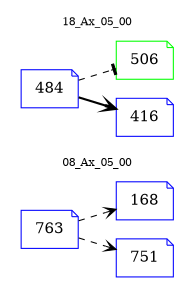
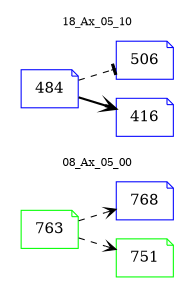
cluster "18_Ax_05_00": label "18_Ax_05_00" -> "18_Ax_05_10"
node "506": color green -> blue
node "168": label "168" -> "768"
node "763": color blue -> green
node "751": color blue -> green
